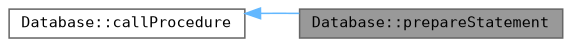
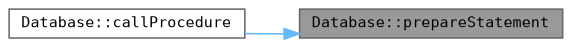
edge "Database::prepareStatement" -> "Database::callProcedure": reversed
